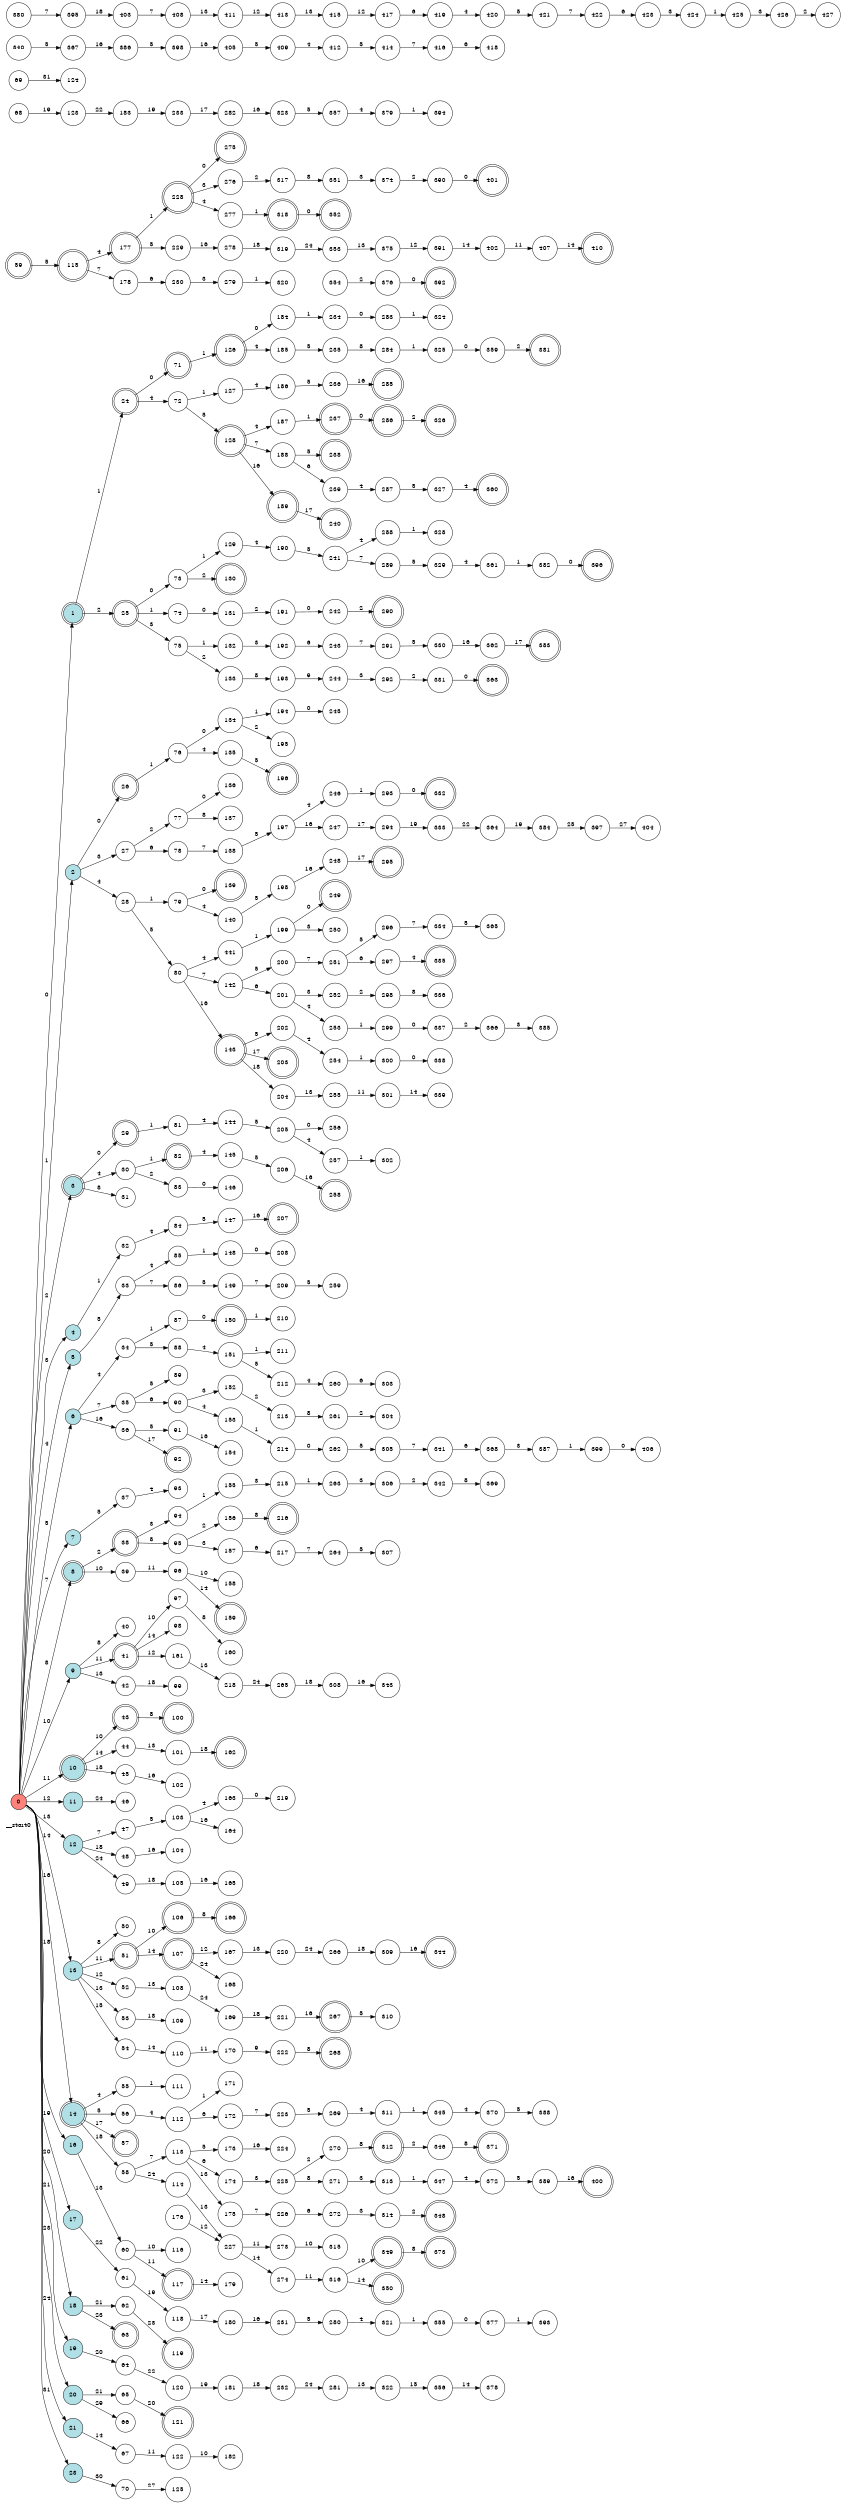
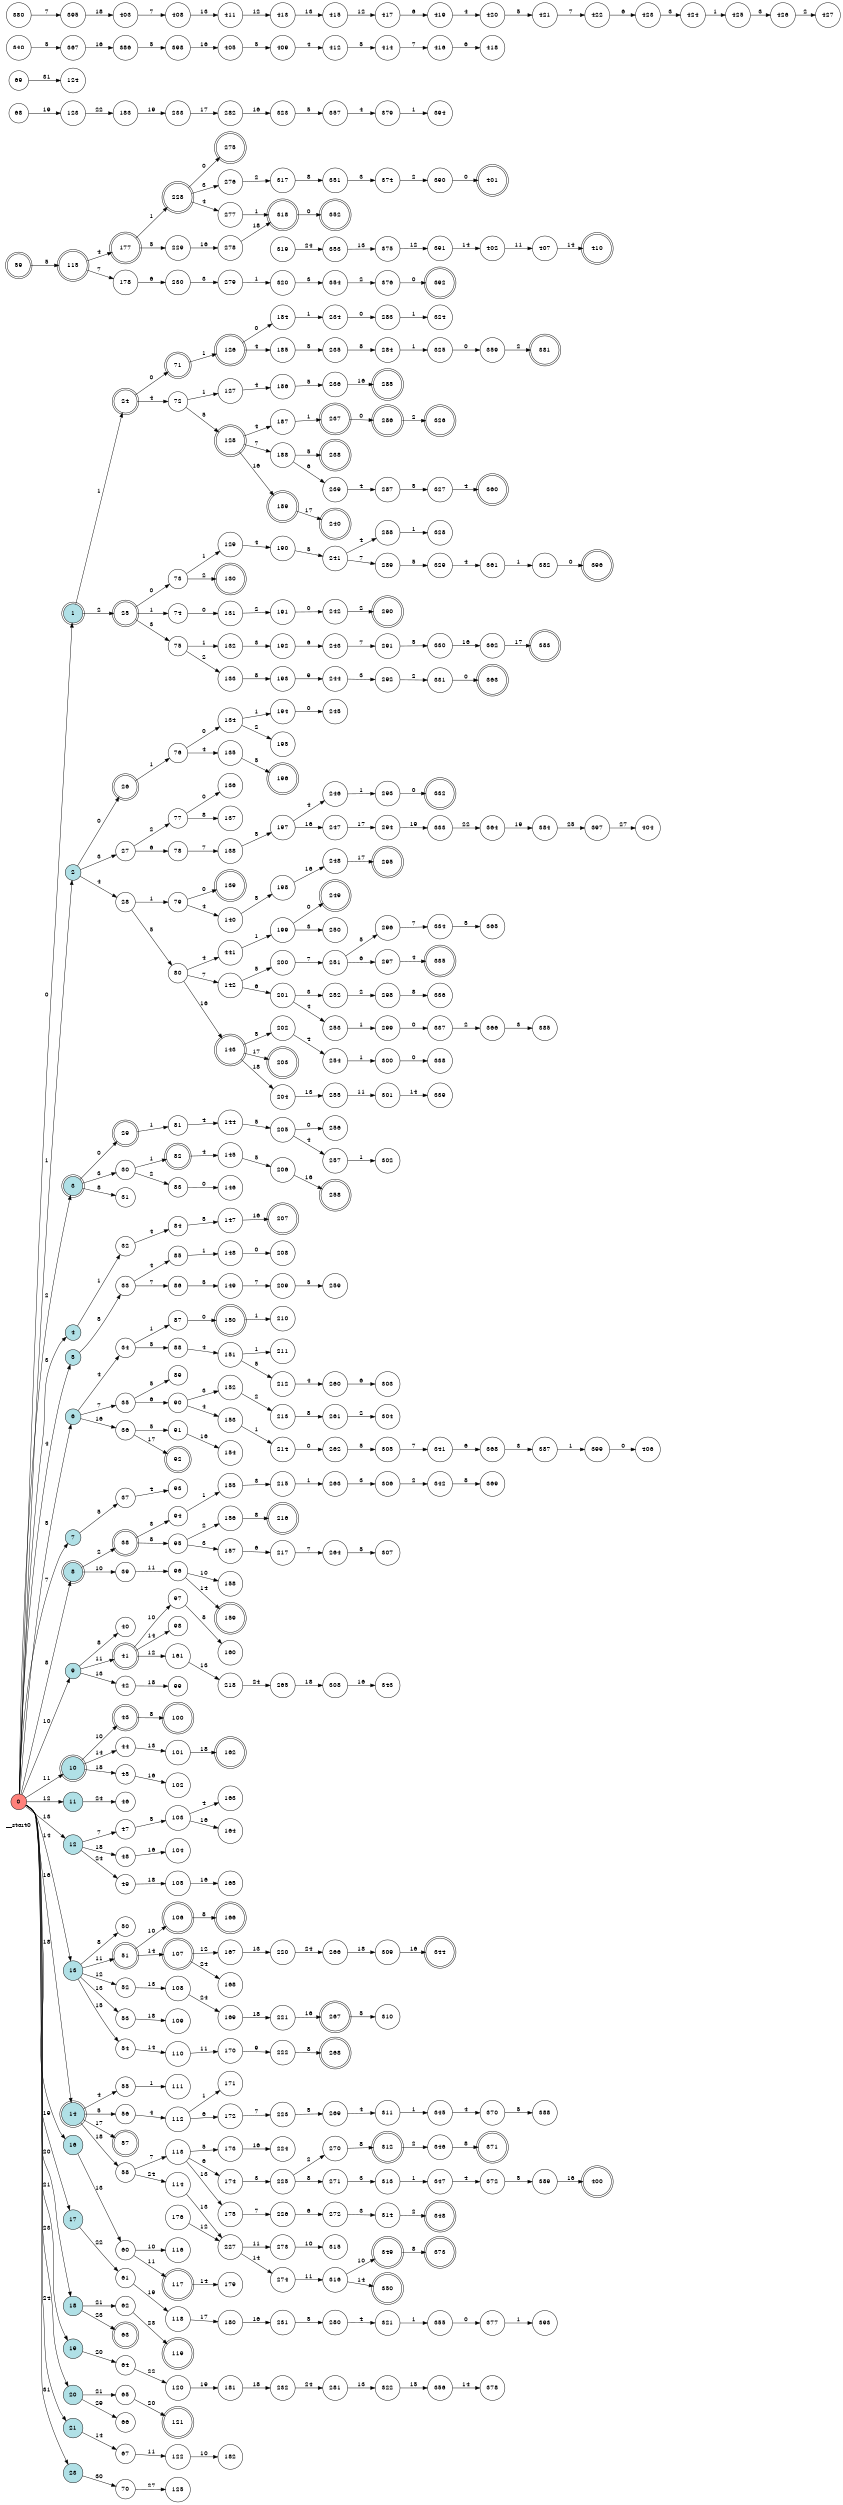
edge "278" -> "319": now "278" -> "318"
edge "320" -> "354": added, label "3"
edge "3" -> "30": label "4" -> "3"
node "219": removed
